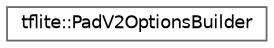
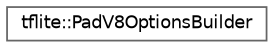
node "tflite::PadV2OptionsBuilder": label "tflite::PadV2OptionsBuilder" -> "tflite::PadV8OptionsBuilder"
